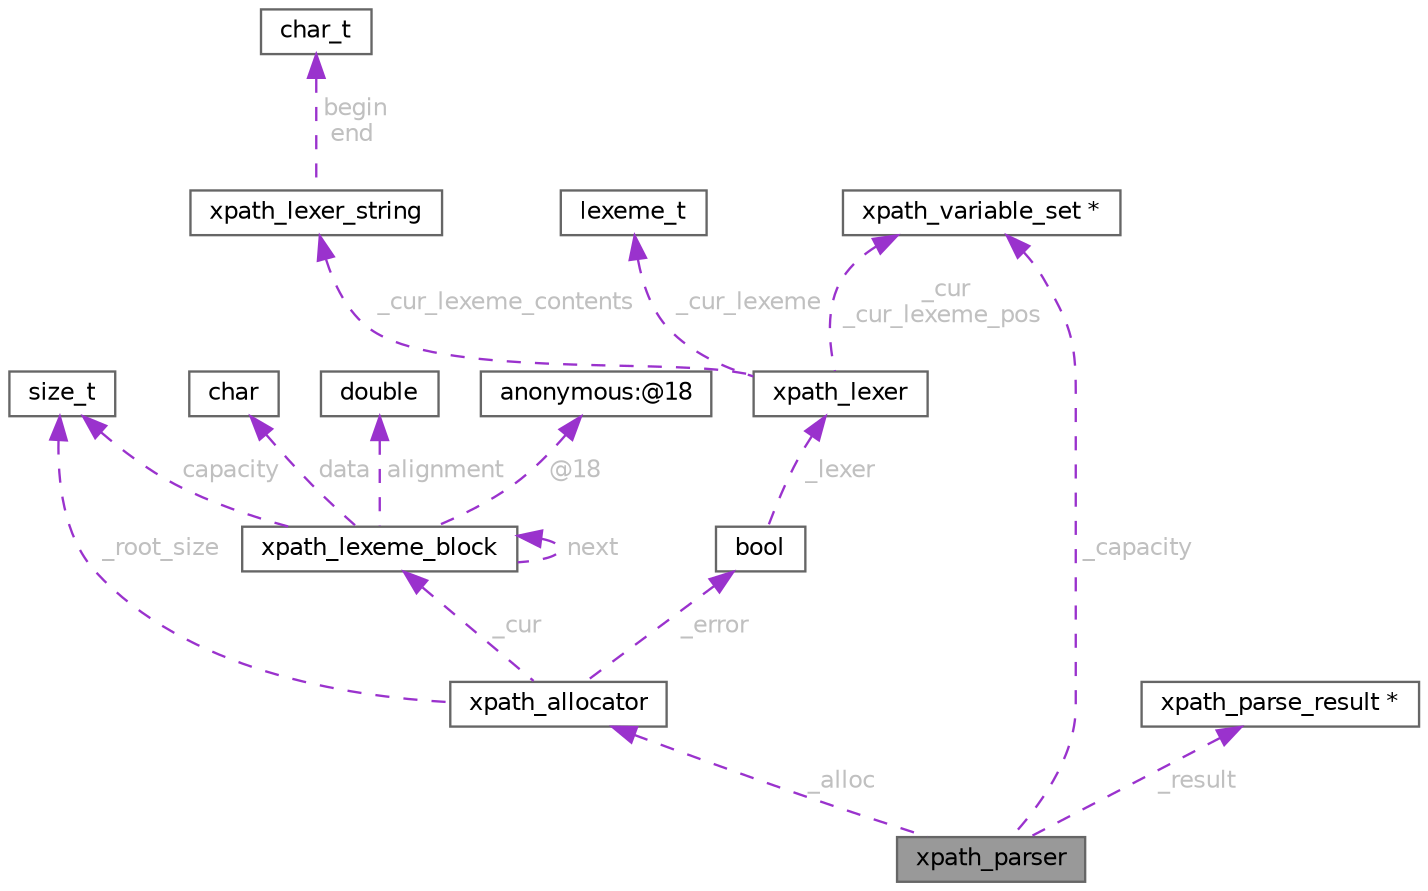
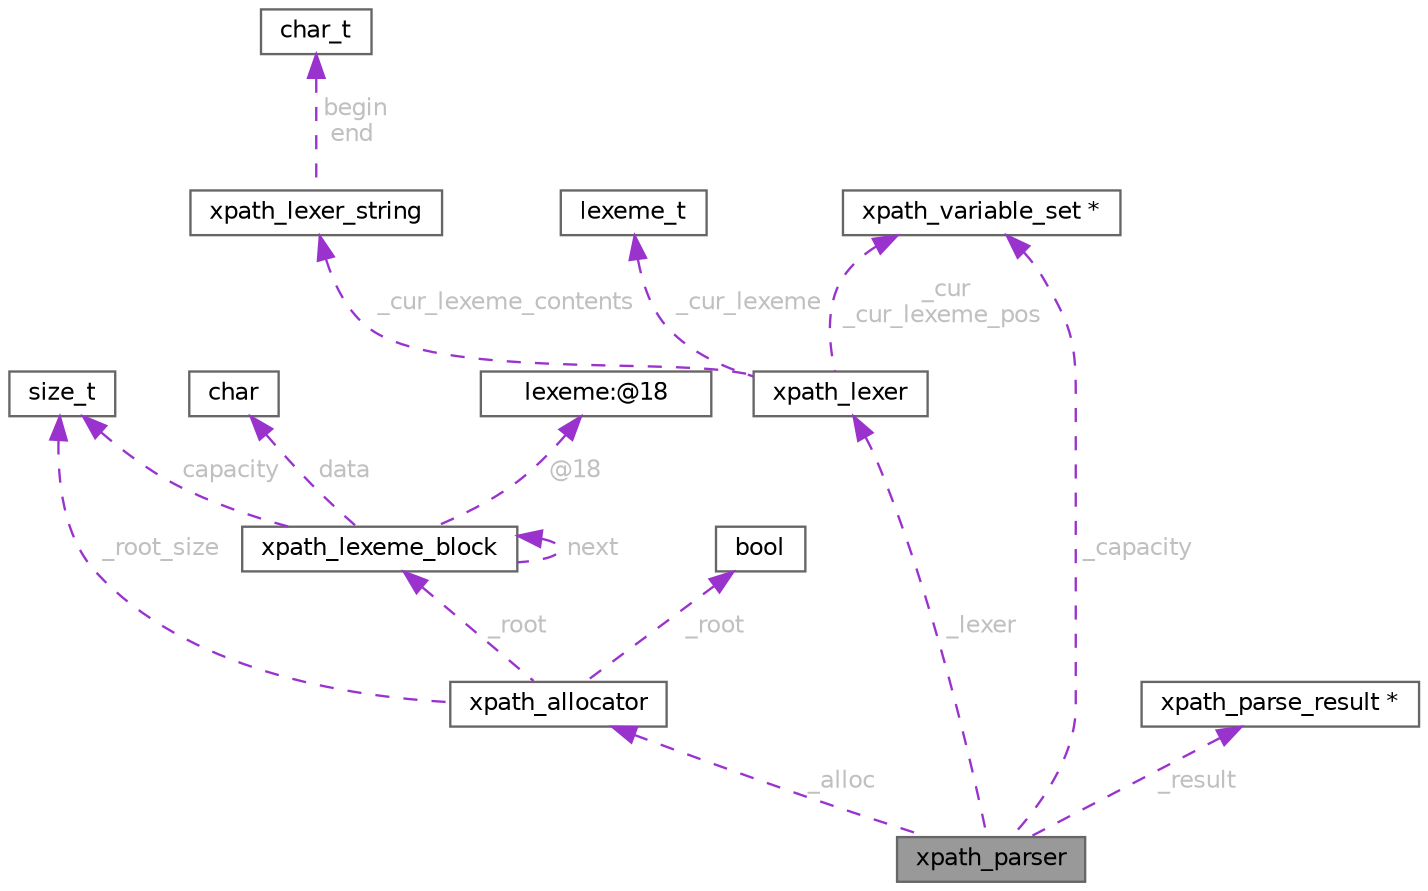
node "double": removed
node "anonymous:@18": label "anonymous:@18" -> "lexeme:@18"
edge "bool" -> "xpath_lexer": now "xpath_parser" -> "xpath_lexer"
edge "xpath_allocator" -> "xpath_lexeme_block": label " _cur" -> " _root"
edge "xpath_allocator" -> "bool": label " _error" -> " _root"
